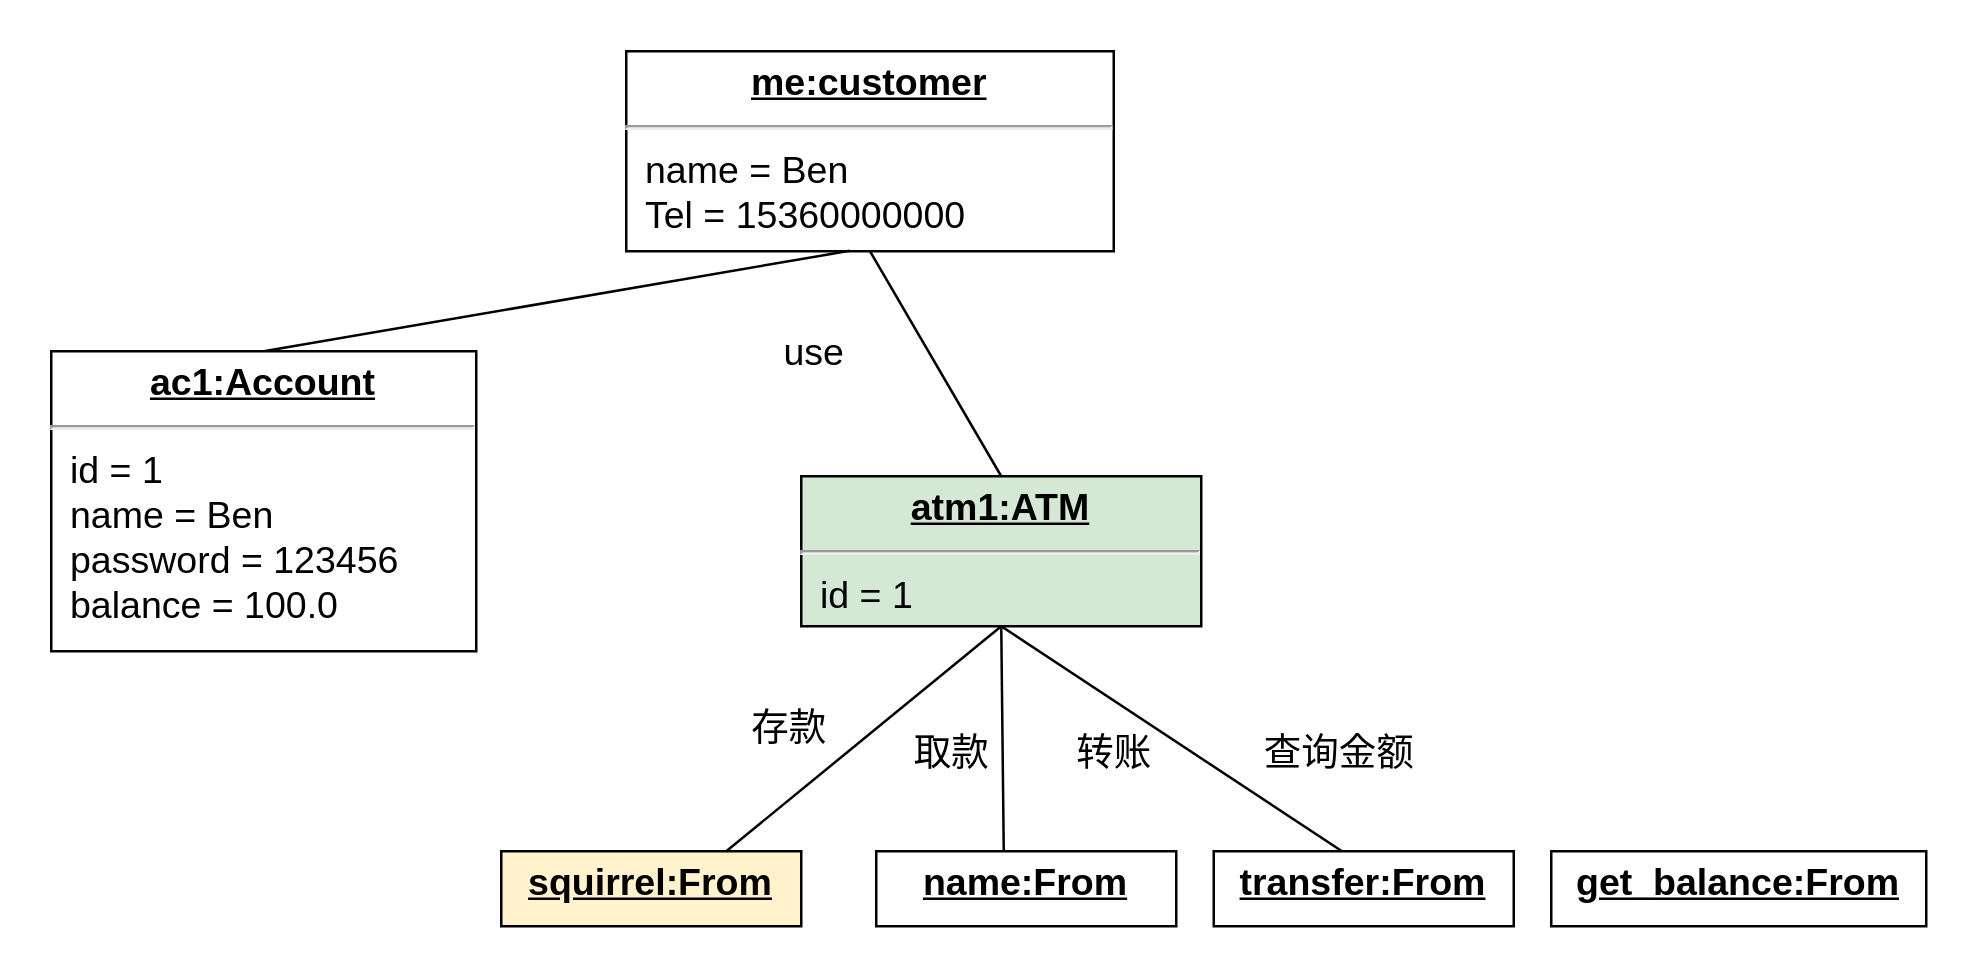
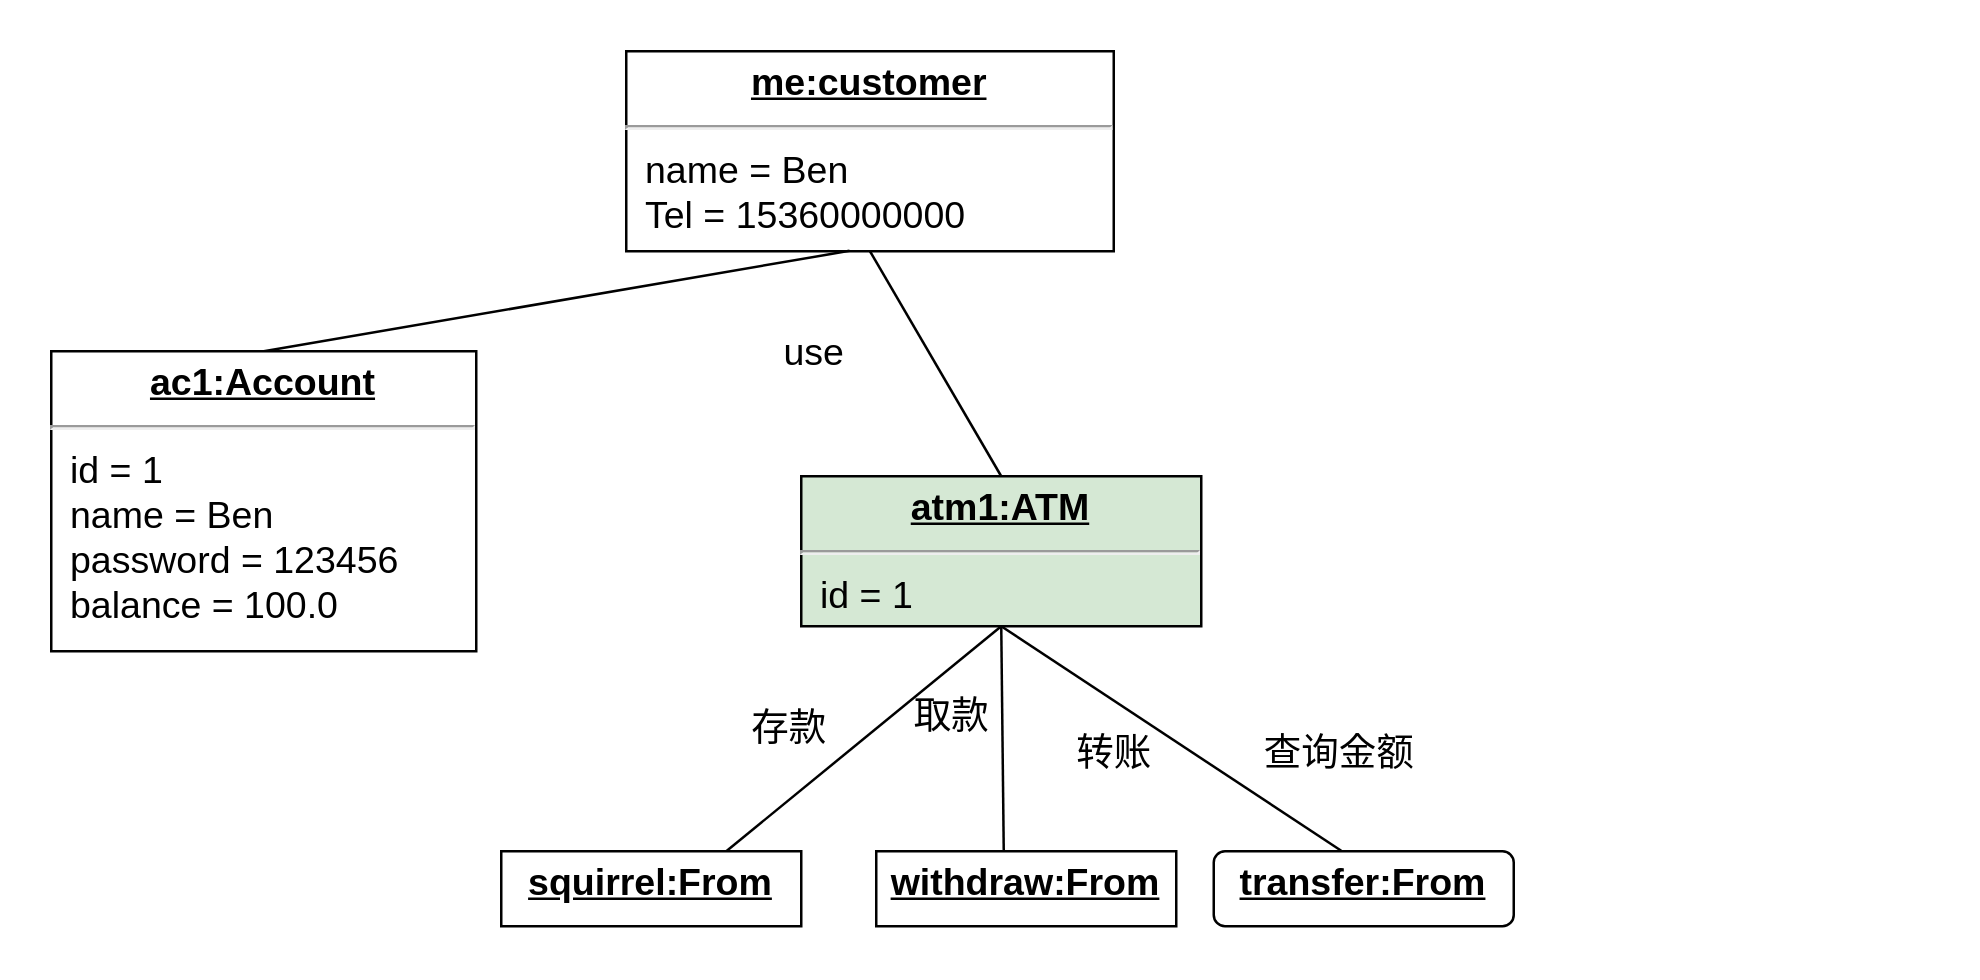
node "取款": moved (951, 751) -> (951, 714)
node "name:From": label "name:From" -> "withdraw:From"
node "squirrel:From": fillcolor #fff2cc -> #ffffff
node "transfer:From": shape rectangle -> rounded rectangle
node "get_balance:From": removed
